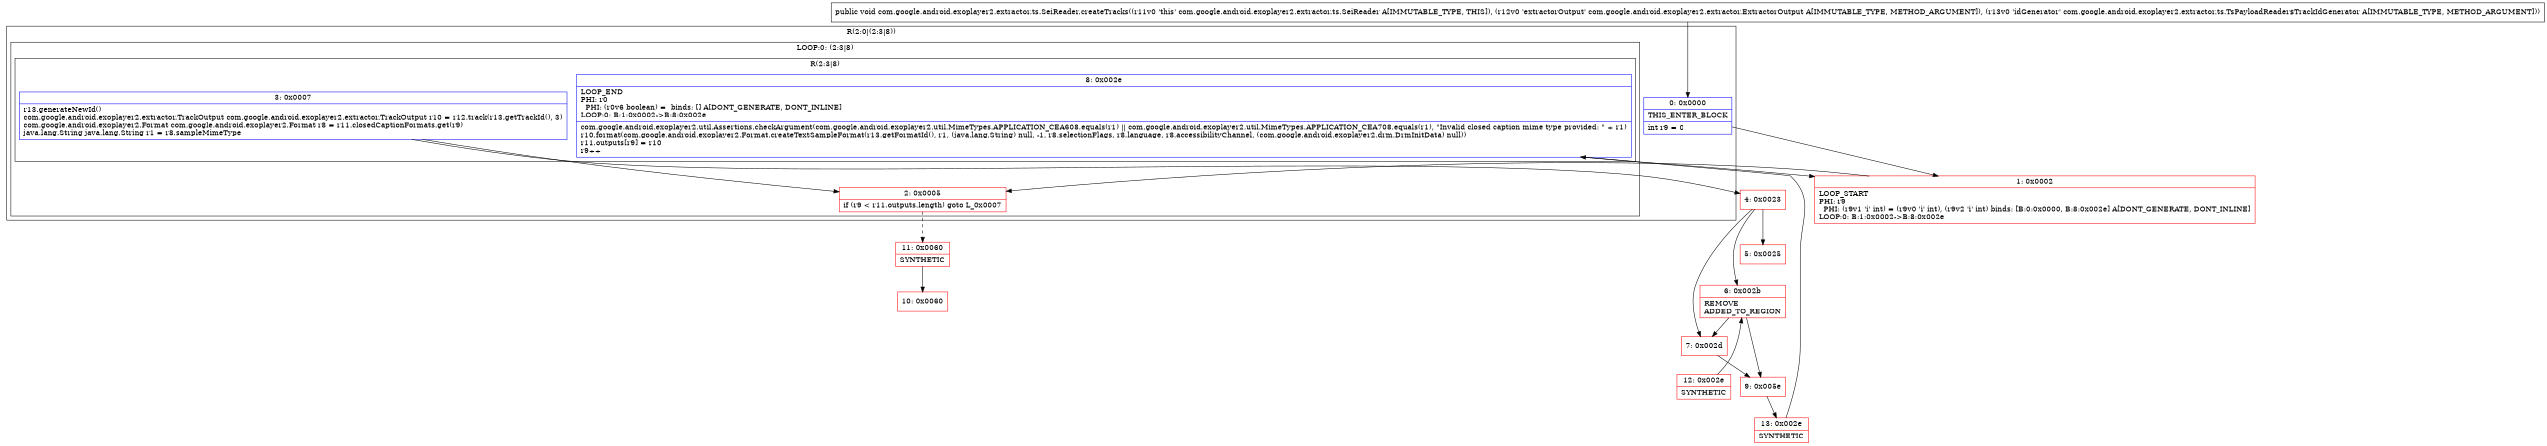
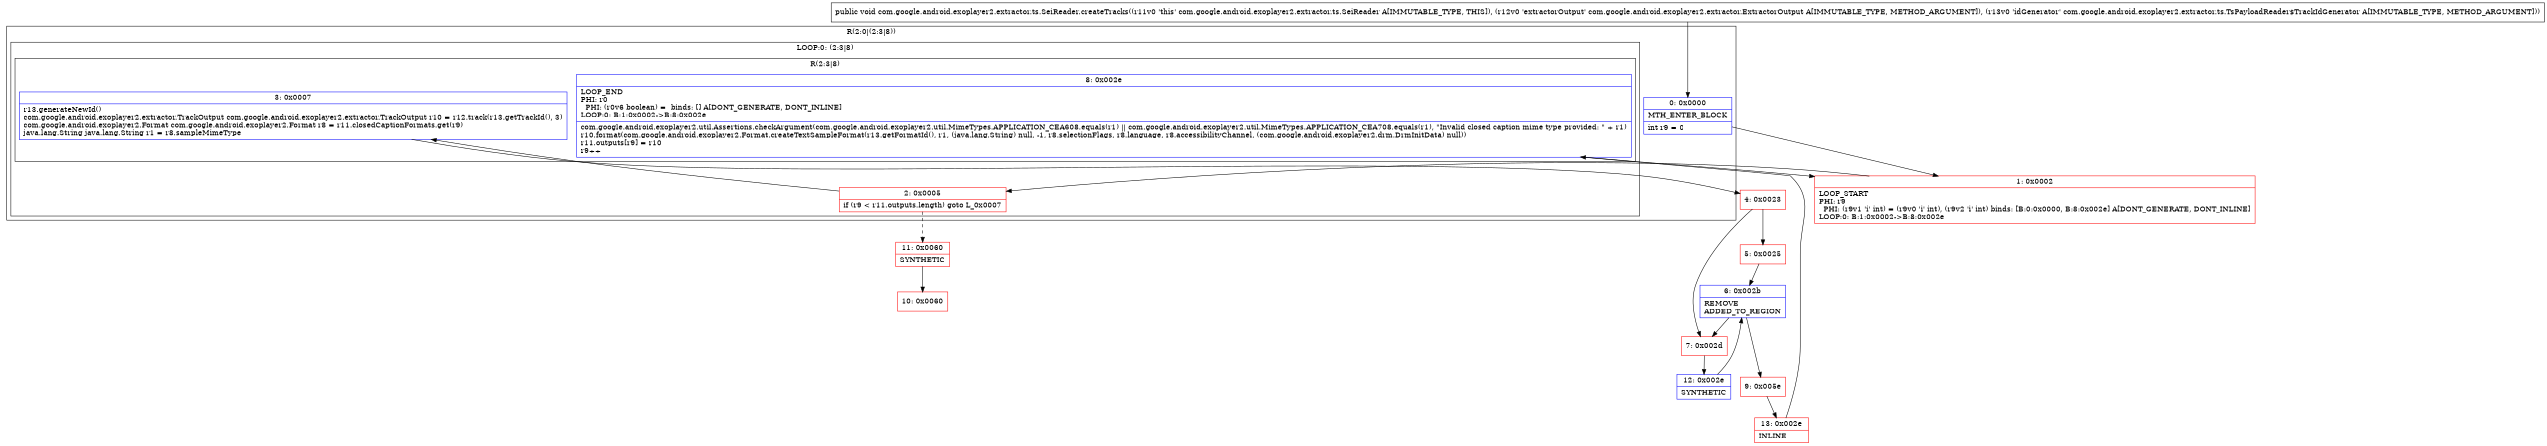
node "0: 0x0000": text "THIS_ENTER_BLOCK" -> "MTH_ENTER_BLOCK"
edge "3: 0x0007" -> "2: 0x0005": reversed
edge "4: 0x0023" -> "6: 0x002b": now "5: 0x0025" -> "6: 0x002b"
node "6: 0x002b": color red -> blue
edge "7: 0x002d" -> "9: 0x005e": now "7: 0x002d" -> "12: 0x002e"
node "12: 0x002e": color red -> blue
node "13: 0x002e": text "SYNTHETIC" -> "INLINE"
